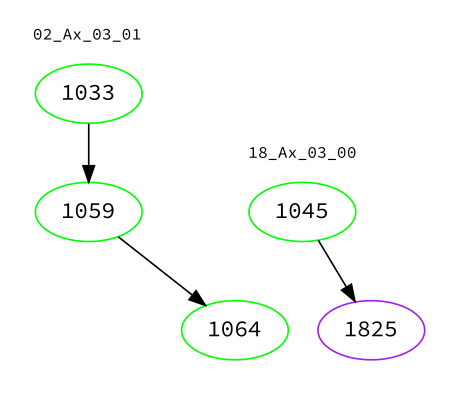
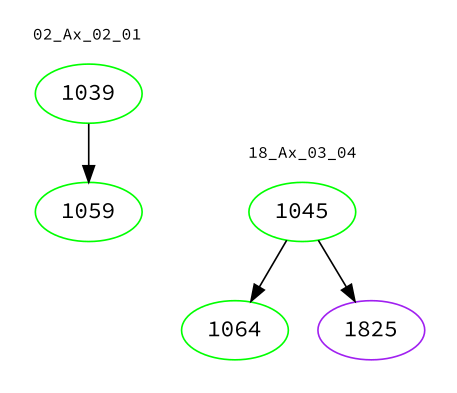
cluster "02_Ax_03_01": label "02_Ax_03_01" -> "02_Ax_02_01"
node "1033": label "1033" -> "1039"
cluster "18_Ax_03_00": label "18_Ax_03_00" -> "18_Ax_03_04"
edge "1059" -> "1064": now "1045" -> "1064"
